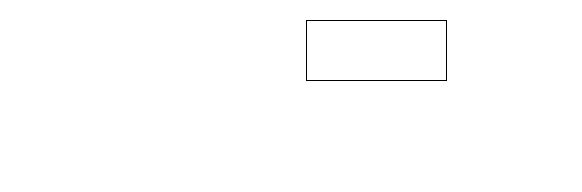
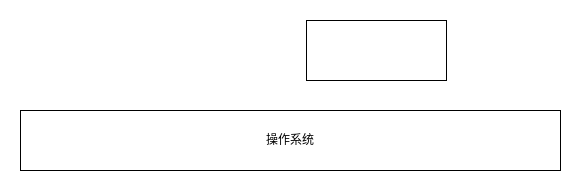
node "操作系统": added
